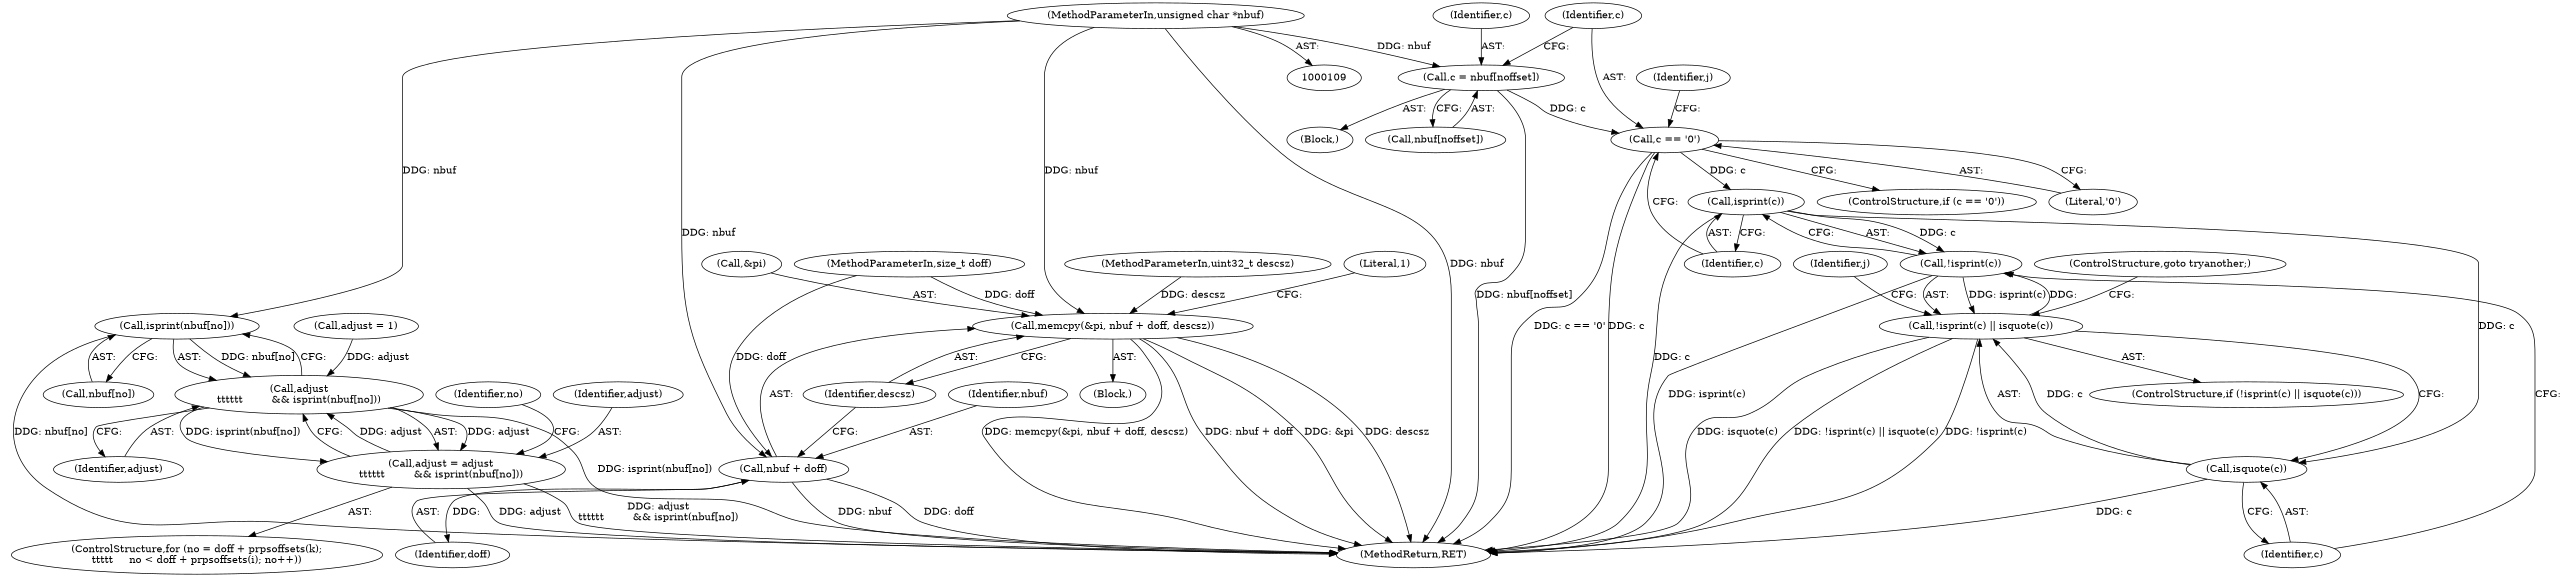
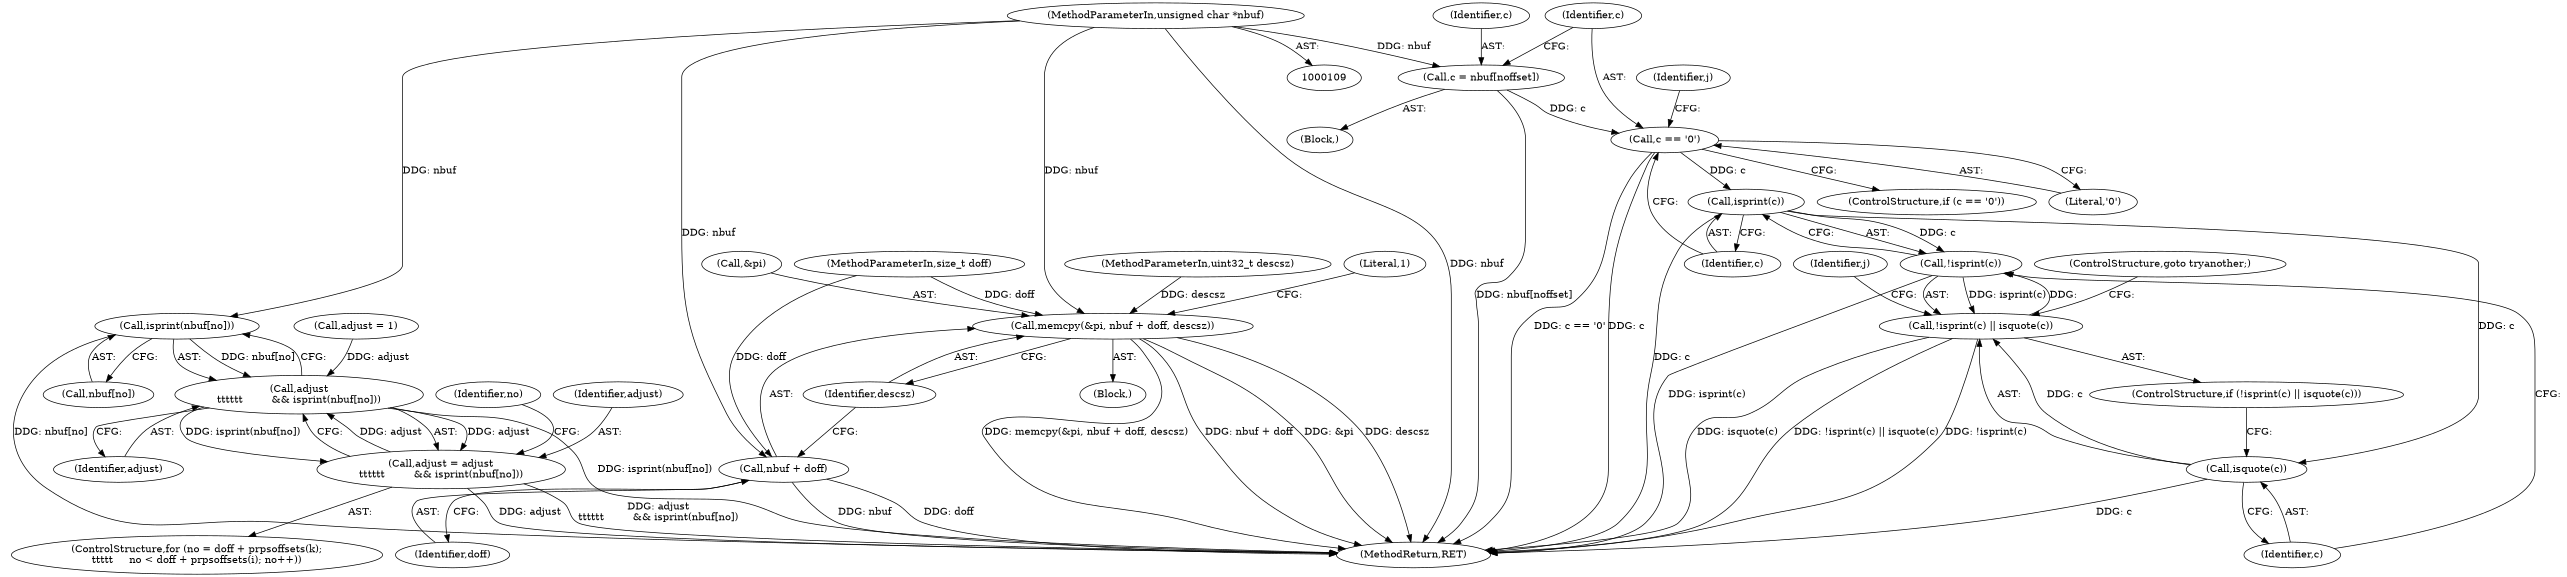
node "(Call,nbuf[noffset])": removed
edge "(Call,!isprint(c) || isquote(c))" -> "(Call,isquote(c))": now "(ControlStructure,if (!isprint(c) || isquote(c)))" -> "(Call,isquote(c))"
node "(Identifier,nbuf)": removed
edge "(Call,nbuf + doff)" -> "(Identifier,doff)": label "DDG: " -> "CFG: "
